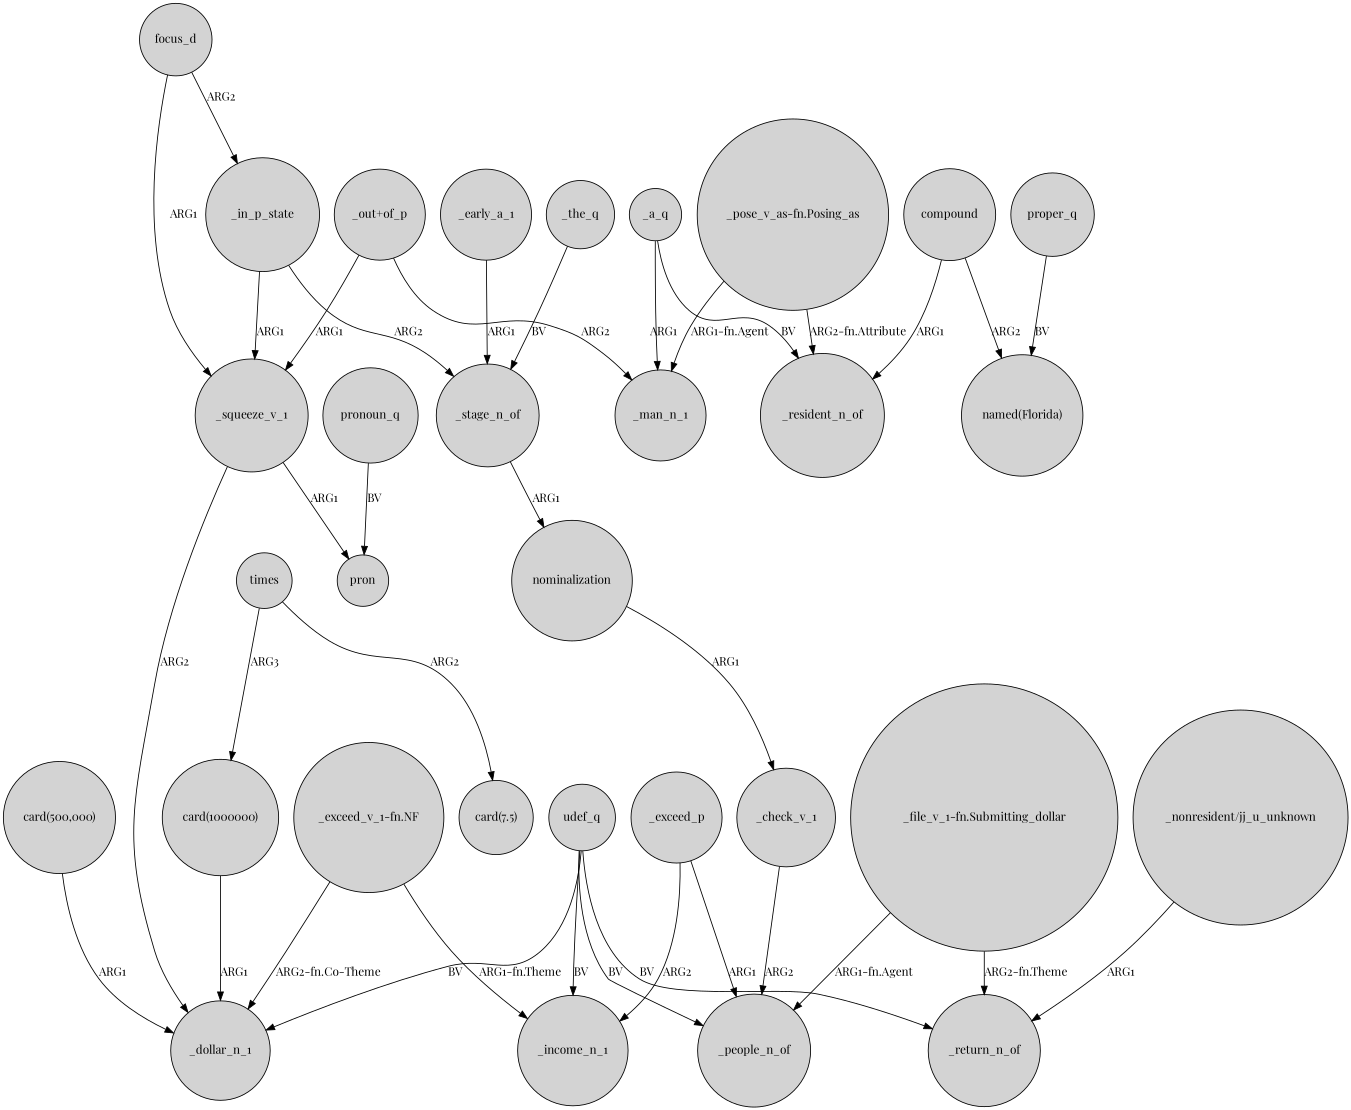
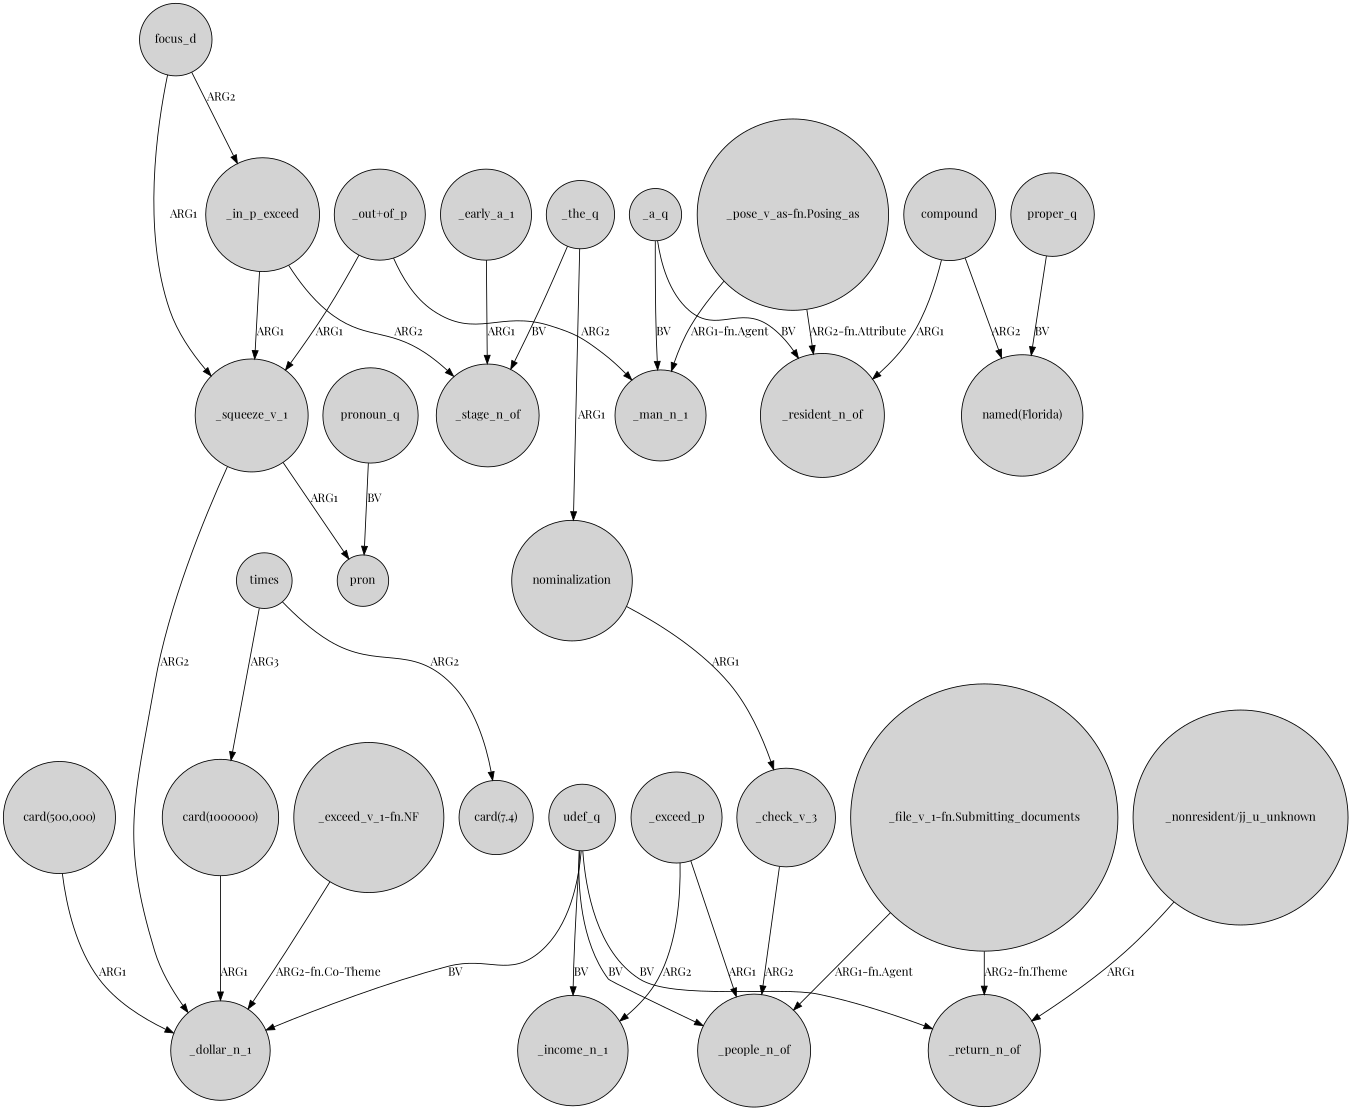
node "_in_p_state": label "_in_p_state" -> "_in_p_exceed"
edge "_a_q" -> "_man_n_1": label "ARG1" -> "BV"
edge "_stage_n_of" -> "nominalization": now "_the_q" -> "nominalization"
node "card(7.5)": label "card(7.5)" -> "card(7.4)"
node "_check_v_1": label "_check_v_1" -> "_check_v_3"
node "_file_v_1-fn.Submitting_dollar": label "_file_v_1-fn.Submitting_dollar" -> "_file_v_1-fn.Submitting_documents"
edge "_exceed_v_1-fn.NF" -> "_income_n_1": removed, label "ARG1-fn.Theme"
